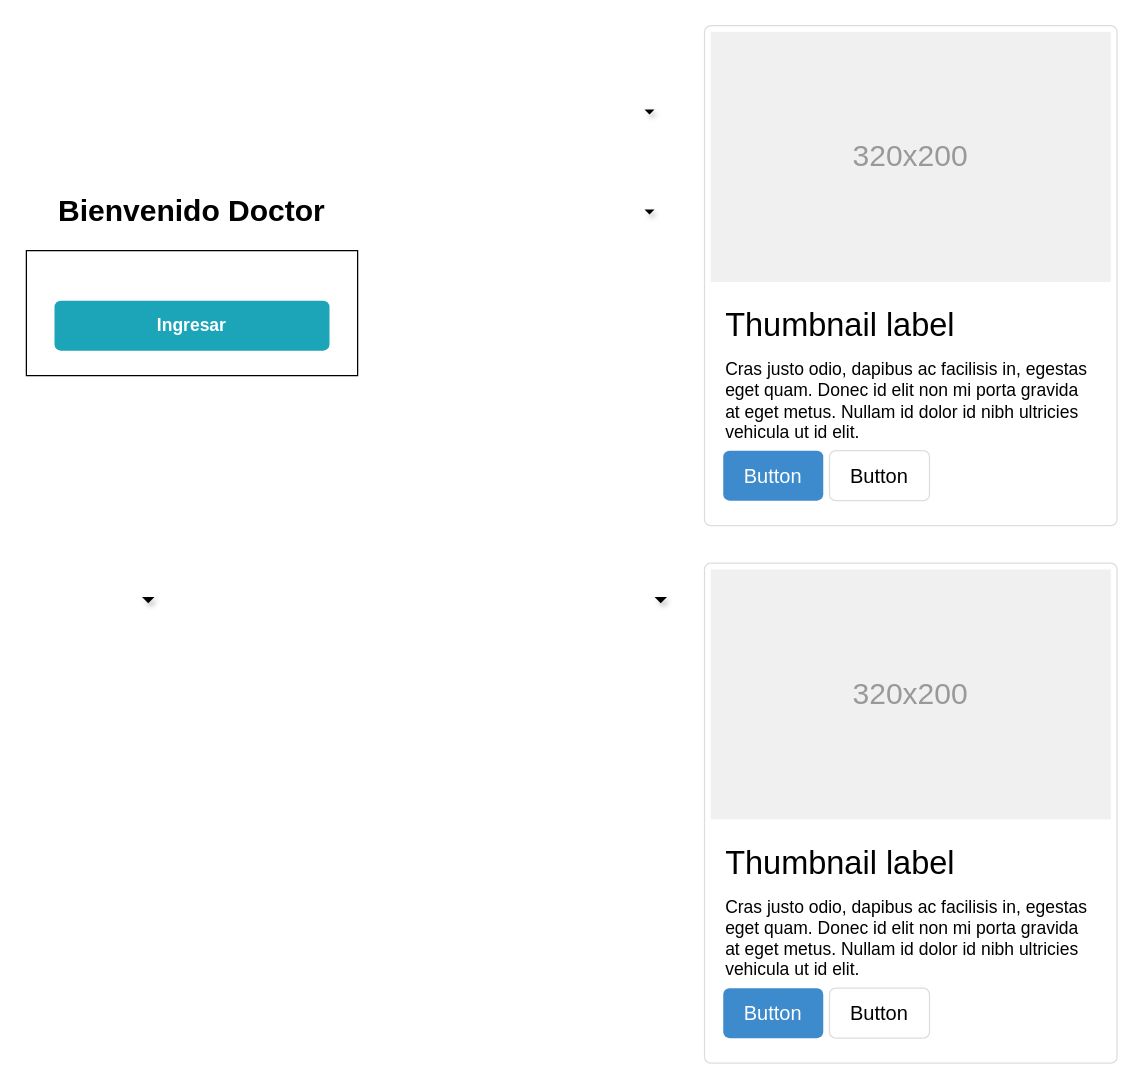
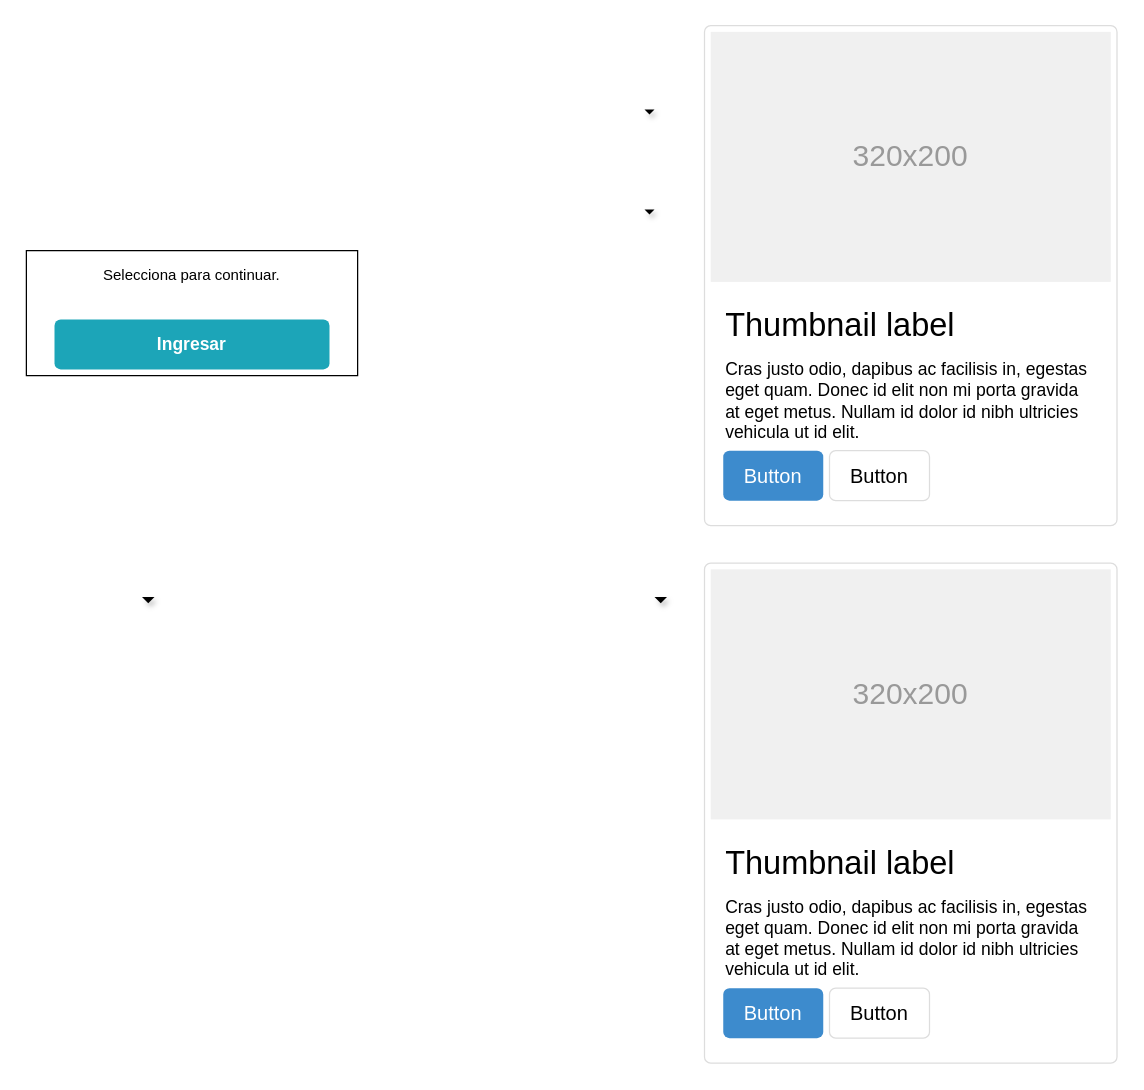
node "Bienvenido Doctor": removed
node "Selecciona para continuar.": added
node "Ingresar": moved (192, 326) -> (192, 344)
